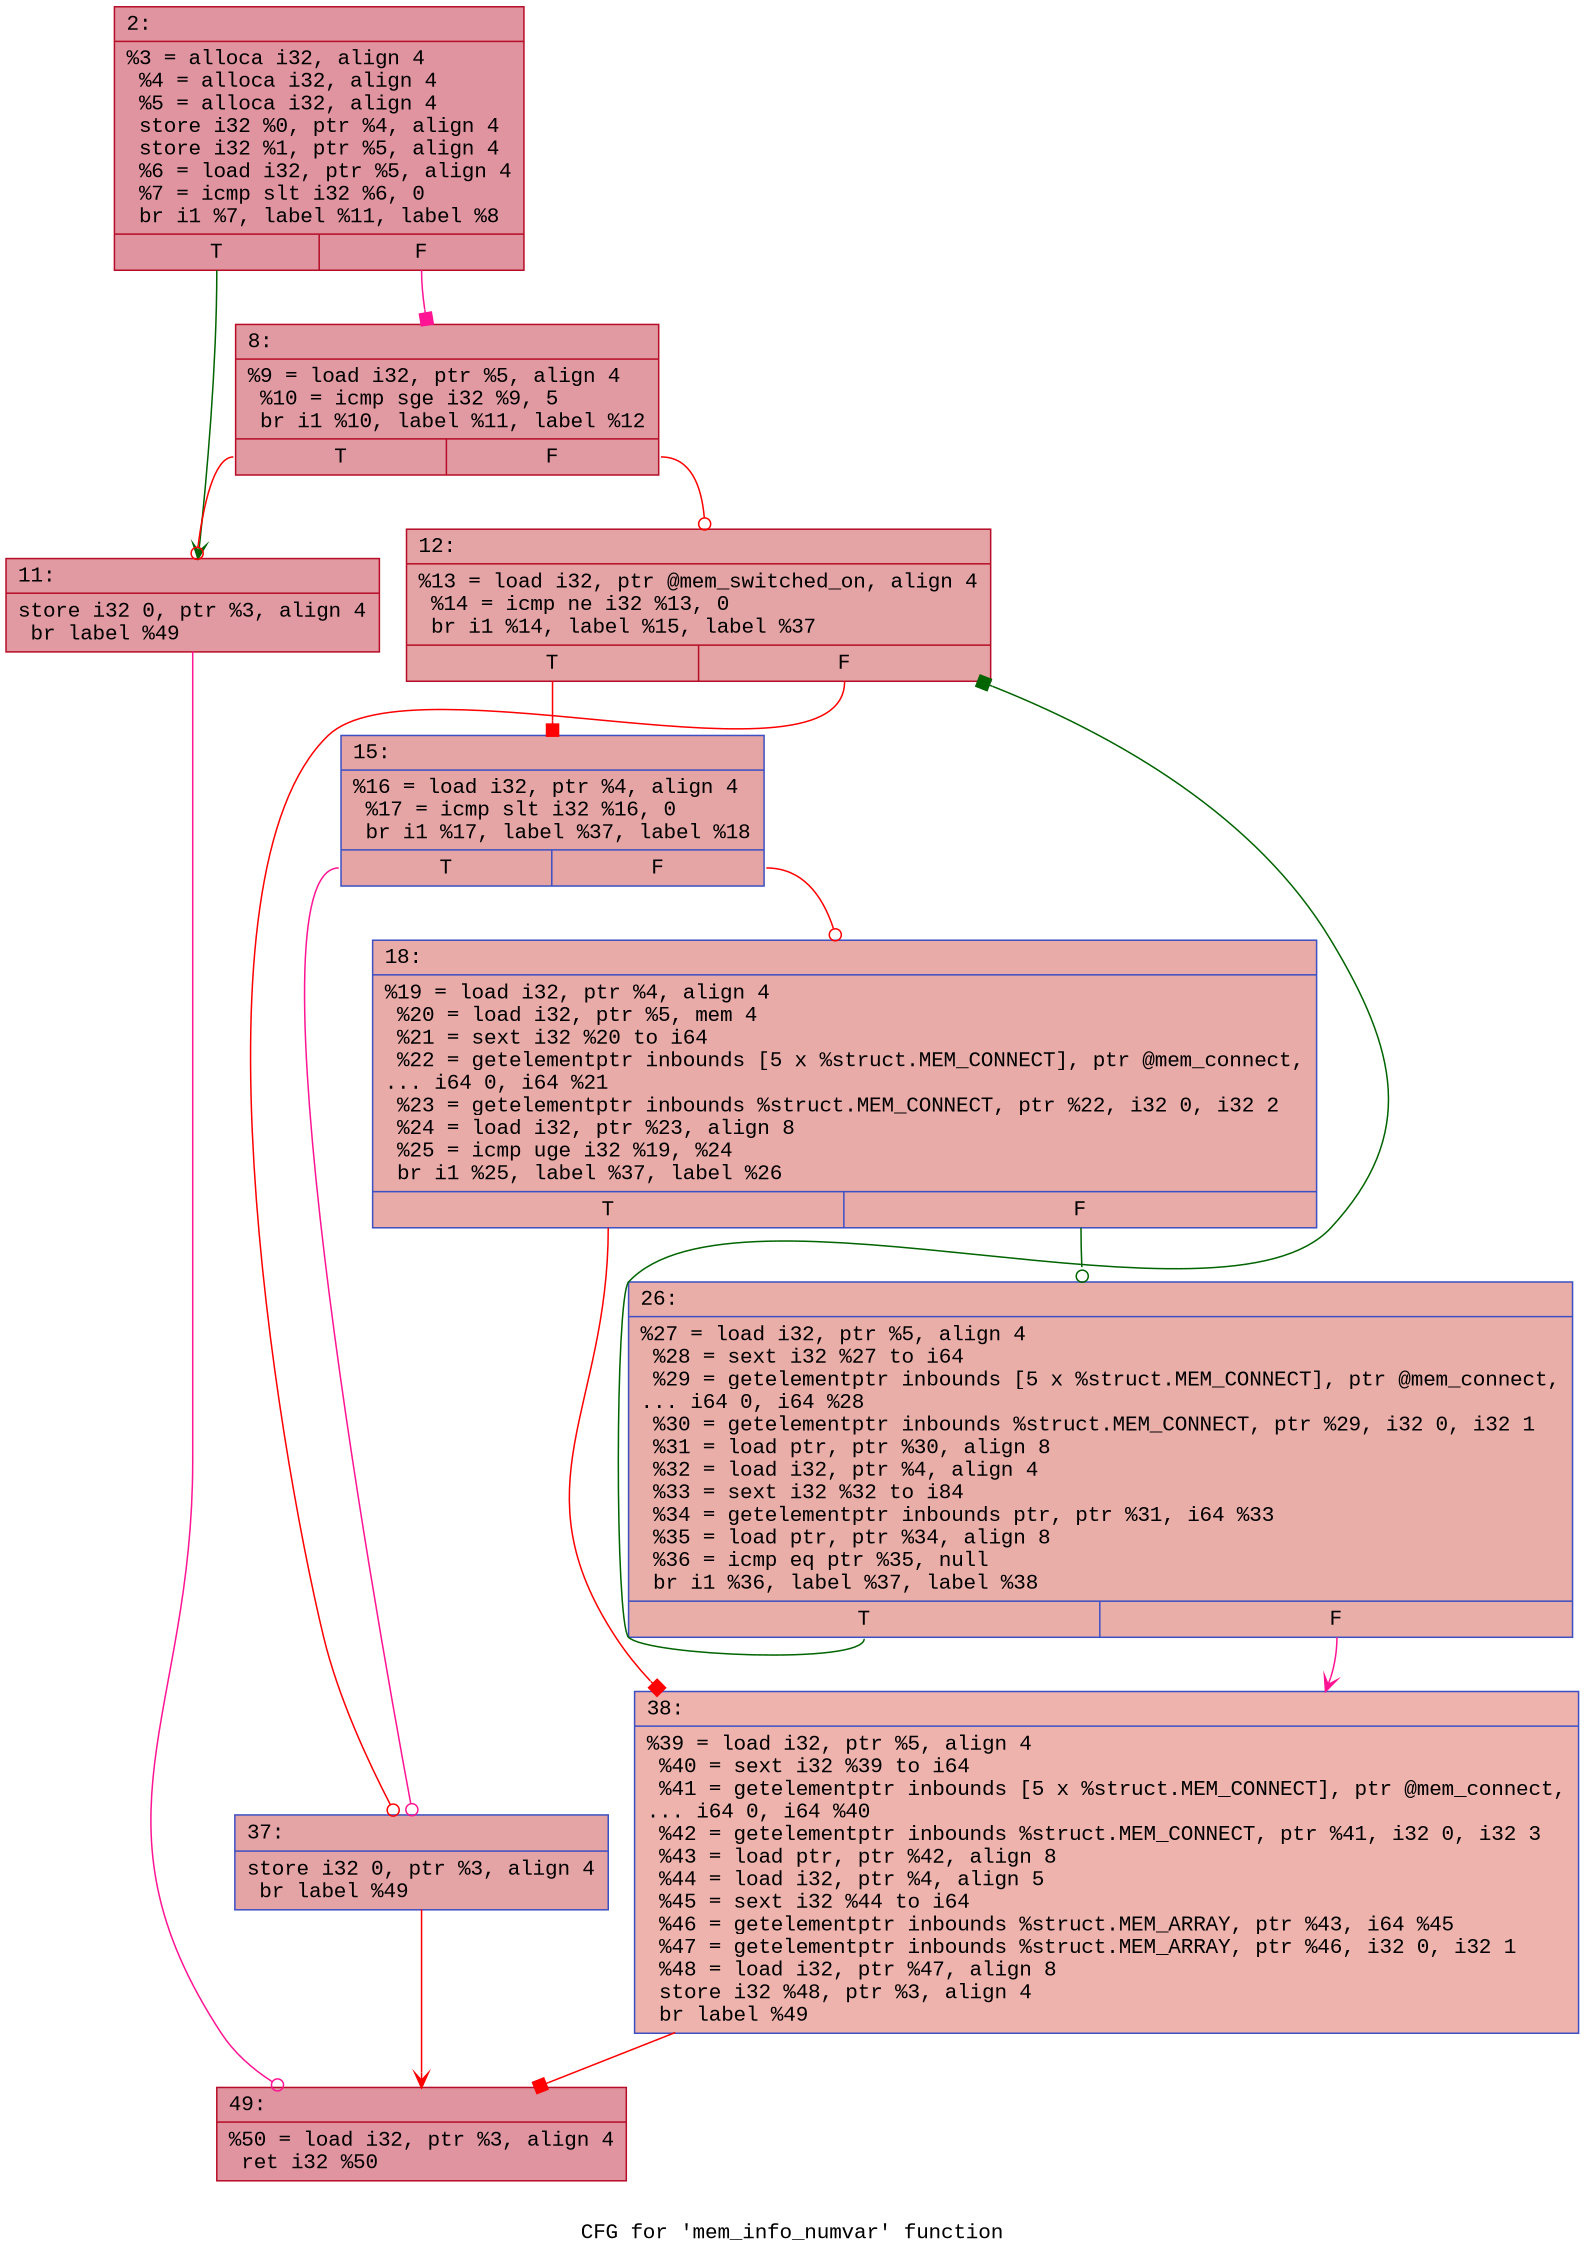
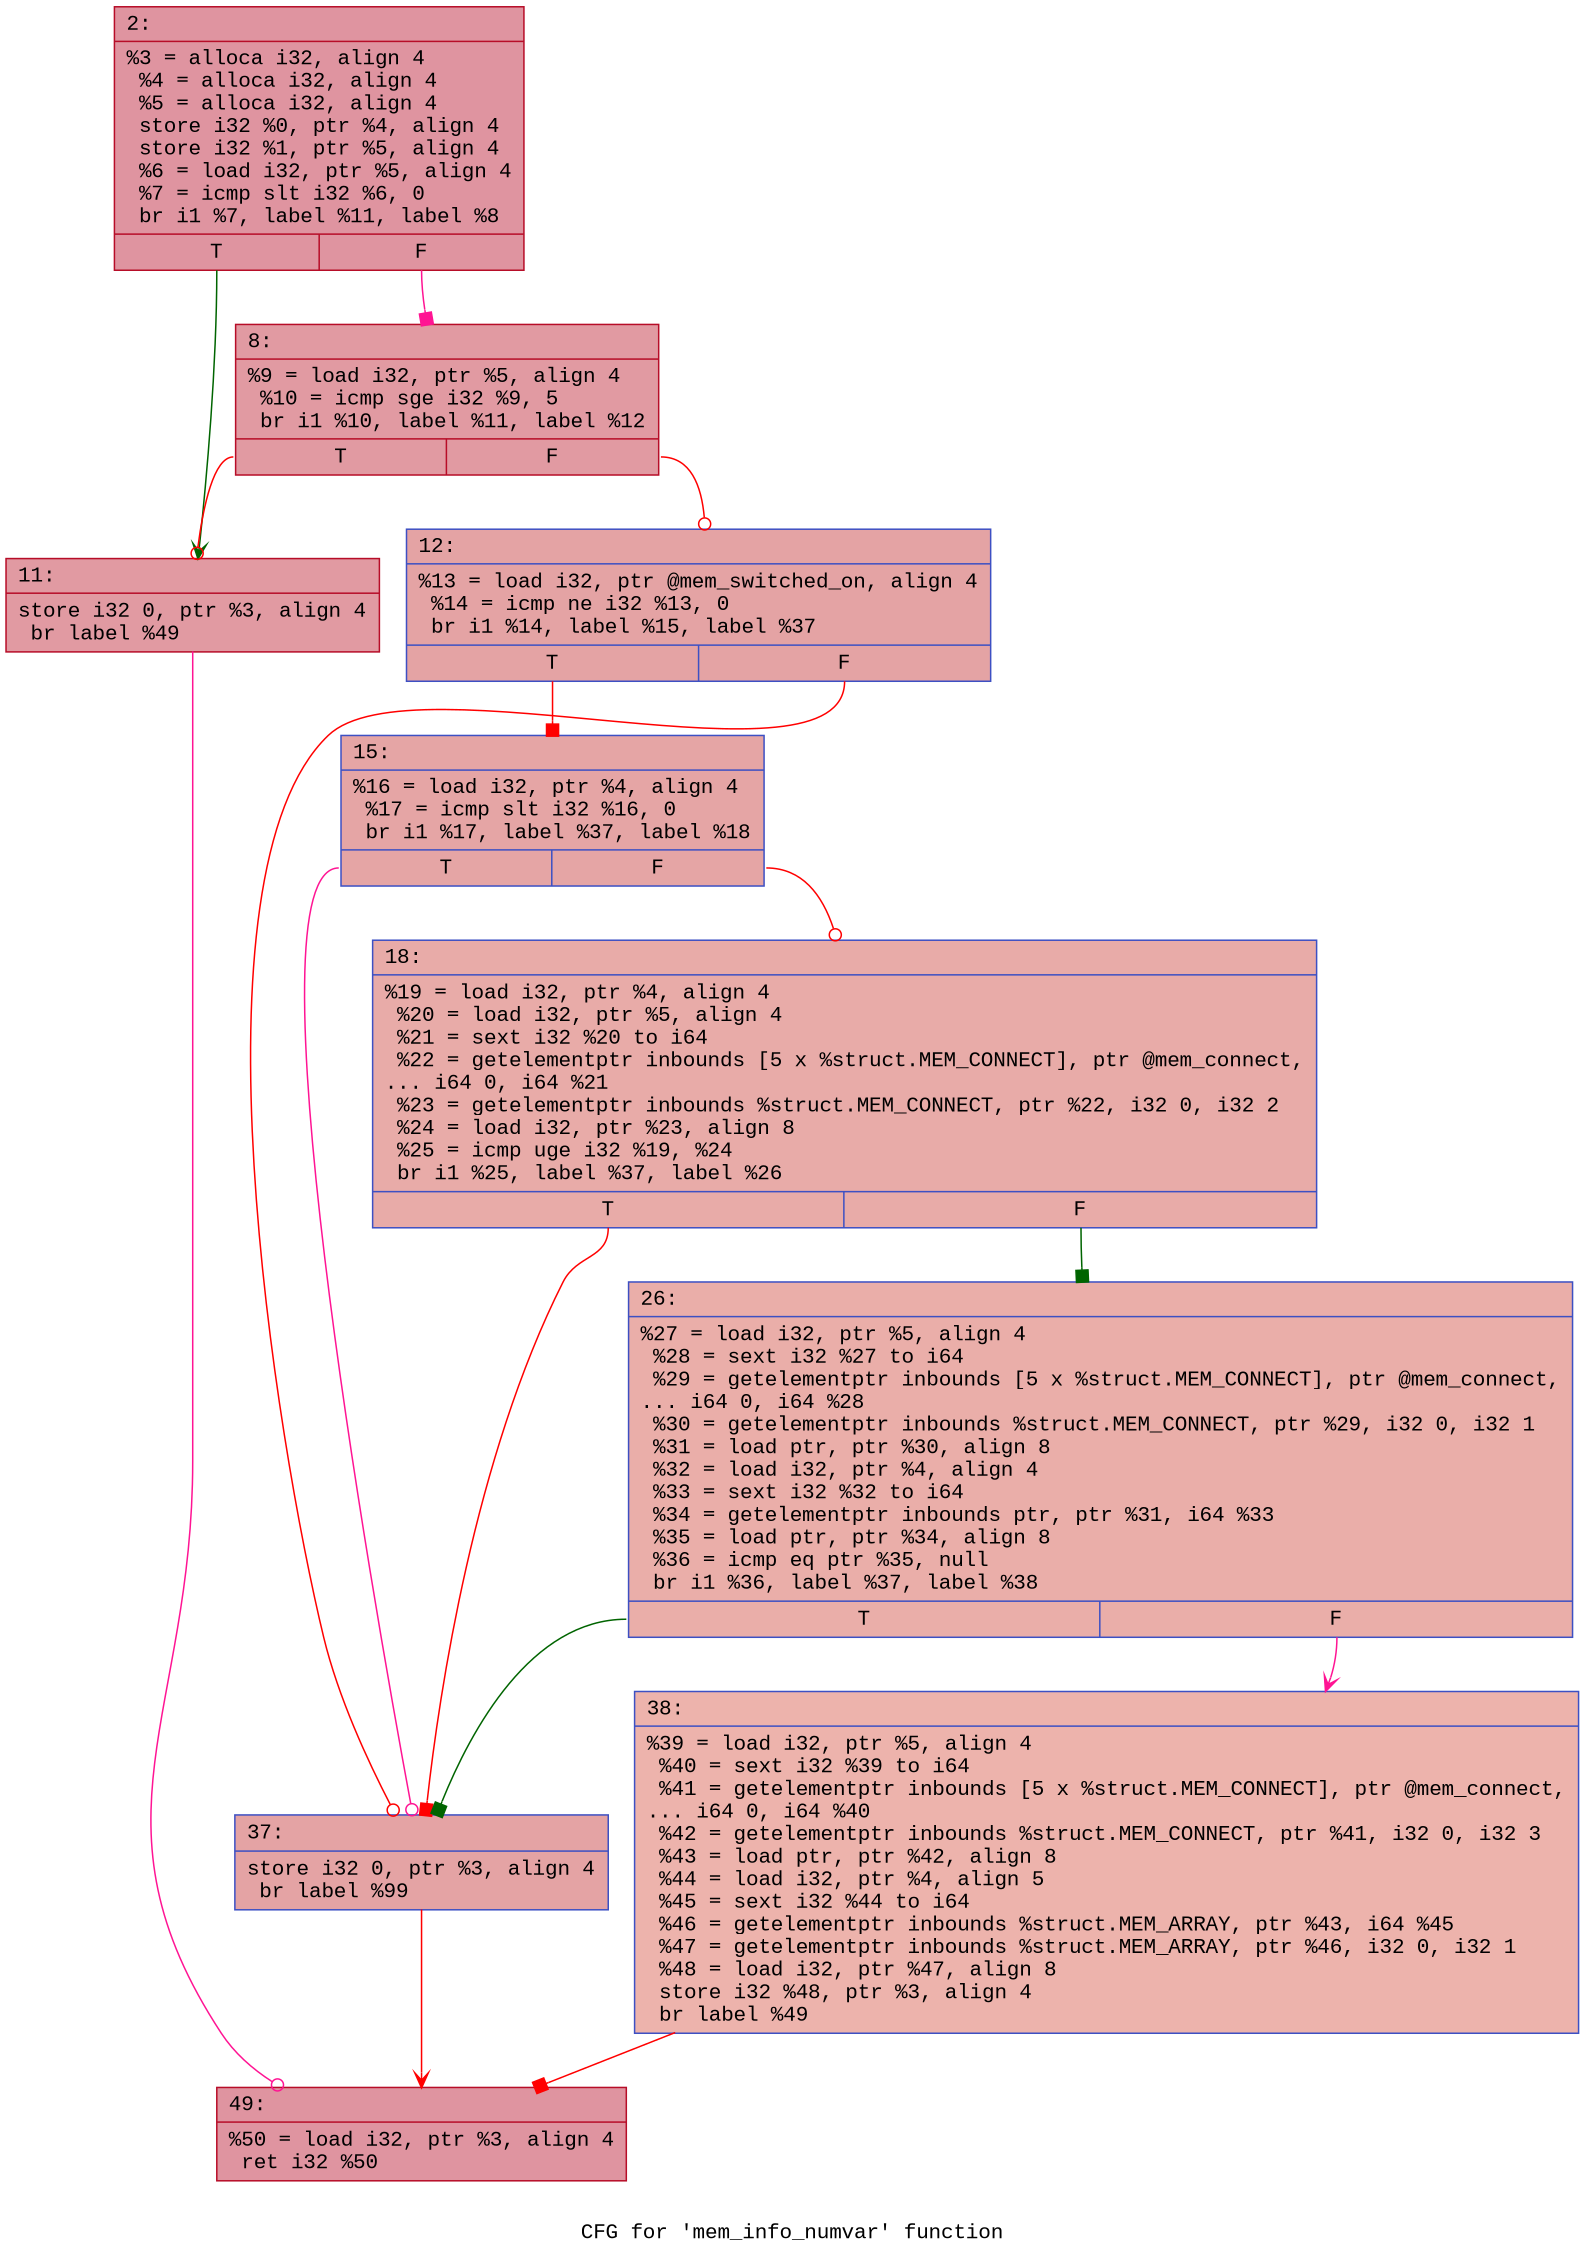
node "12:": color #b70d28ff -> #3d50c3ff
node "18:": text "%20 = load i32, ptr %5, mem 4" -> "%20 = load i32, ptr %5, align 4"
edge "18:" -> "26:": arrowhead odot -> box
edge "26:" -> "12:": now "26:" -> "37:"
edge "18:" -> "38:": now "18:" -> "37:"
node "26:": text "%33 = sext i32 %32 to i84" -> "%33 = sext i32 %32 to i64"
node "37:": text "br label %49" -> "br label %99"
